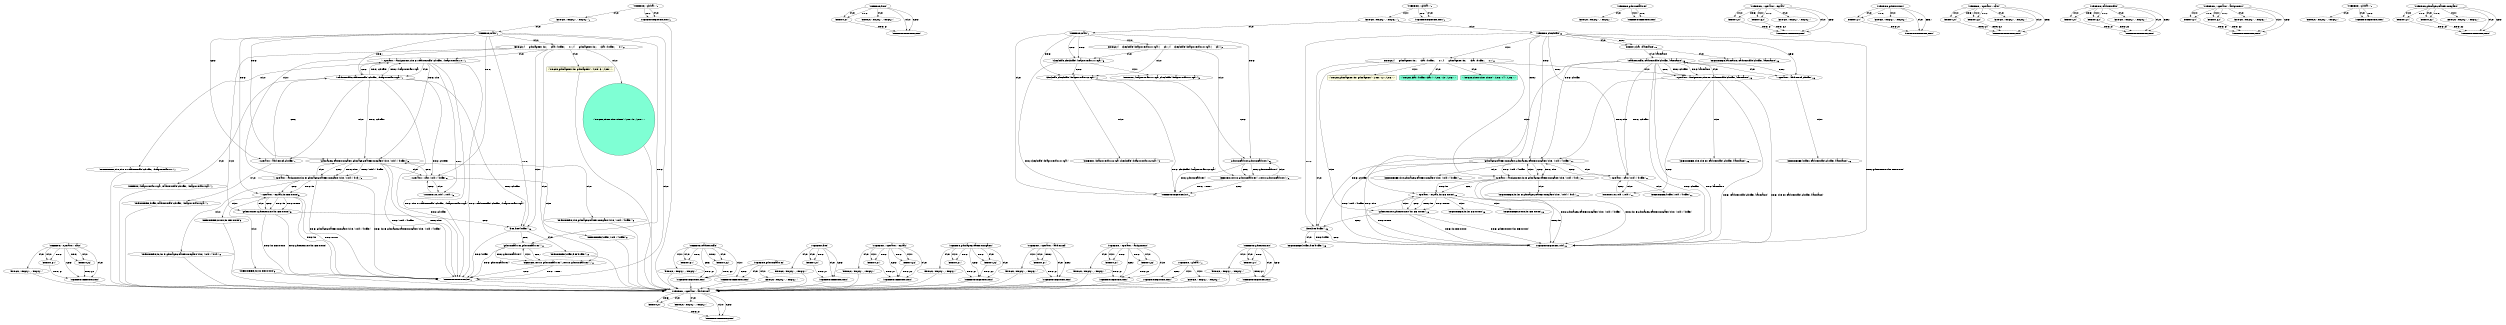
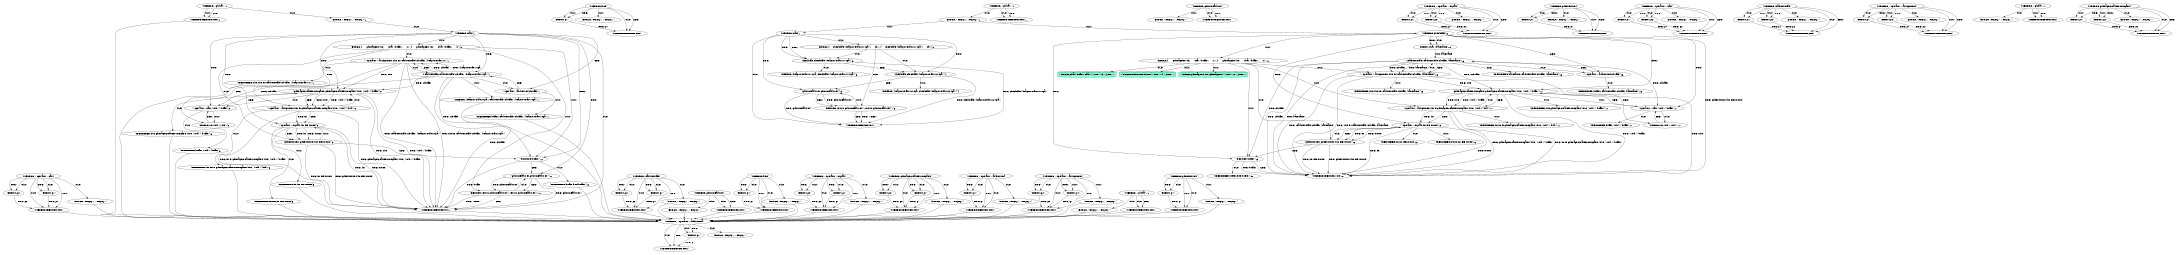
edge "(PARAM,char *basename)" -> "(IDENTIFIER,basename,read_test_file(&buffer, basename))": now "(read_test_file,read_test_file(&buffer, basename))" -> "(IDENTIFIER,basename,read_test_file(&buffer, basename))"
node "<(LOCAL,gdImagePtr im: gdImagePtr)<SUB>3</SUB>>": removed
node "<(LOCAL,gdImagePtr im: gdImagePtr)<SUB>12</SUB>>": fillcolor lightyellow -> aquamarine
node "<(LOCAL,size_t size: size_t)<SUB>5</SUB>>": removed
